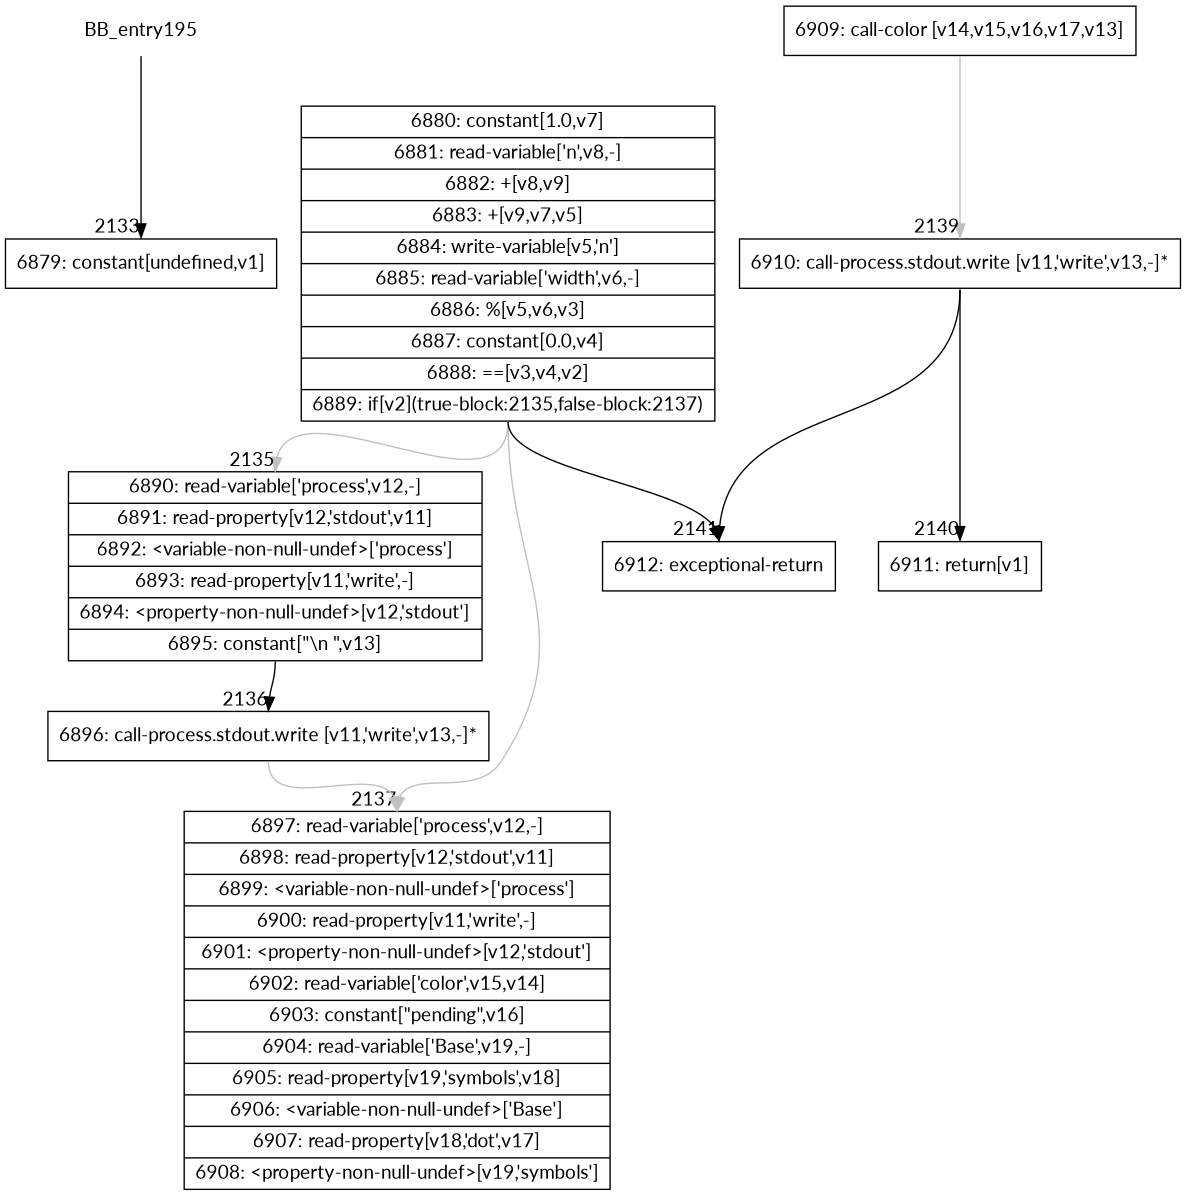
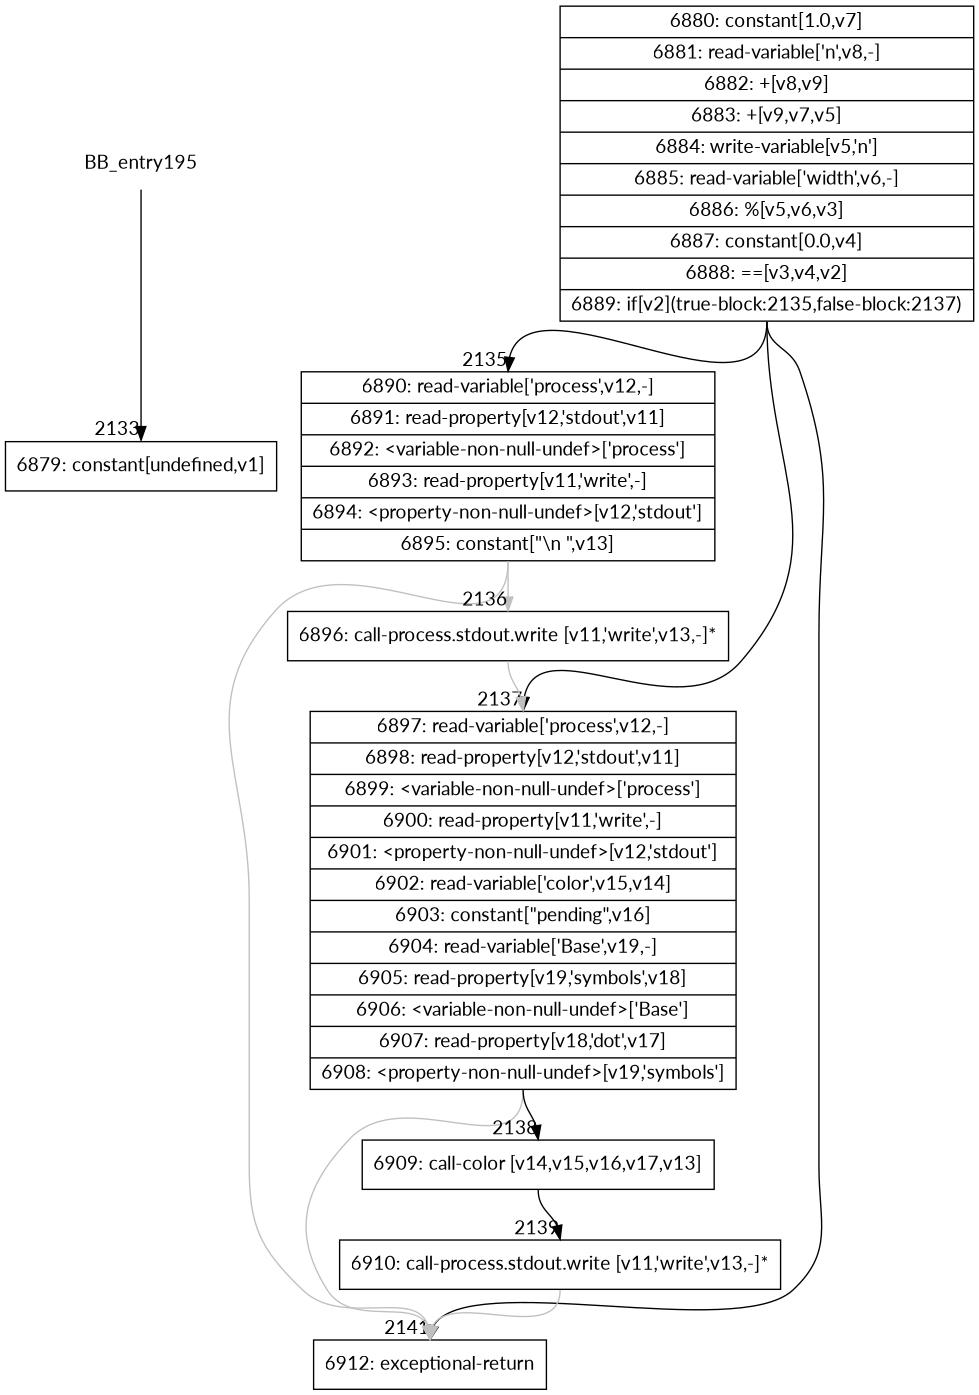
edge "6909: call-color [v14,v15,v16,v17,v13]" -> "6910: call-process.stdout.write [v11,'write',v13,-]*": color gray -> black
edge "6910: call-process.stdout.write [v11,'write',v13,-]*" -> "6912: exceptional-return": color black -> gray
edge "6880: constant[1.0,v7]" -> "6890: read-variable['process',v12,-]": color gray -> black
node "6911: return[v1]": removed
edge "6880: constant[1.0,v7]" -> "6897: read-variable['process',v12,-]": color gray -> black
edge "6890: read-variable['process',v12,-]" -> "6896: call-process.stdout.write [v11,'write',v13,-]*": color black -> gray
edge "6890: read-variable['process',v12,-]" -> "6912: exceptional-return": added
edge "6897: read-variable['process',v12,-]" -> "6909: call-color [v14,v15,v16,v17,v13]": added
edge "6897: read-variable['process',v12,-]" -> "6912: exceptional-return": added
